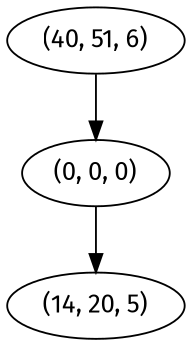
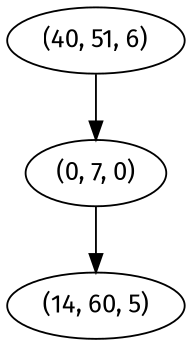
node "(0, 0, 0)": label "(0, 0, 0)" -> "(0, 7, 0)"
node "(14, 20, 5)": label "(14, 20, 5)" -> "(14, 60, 5)"
